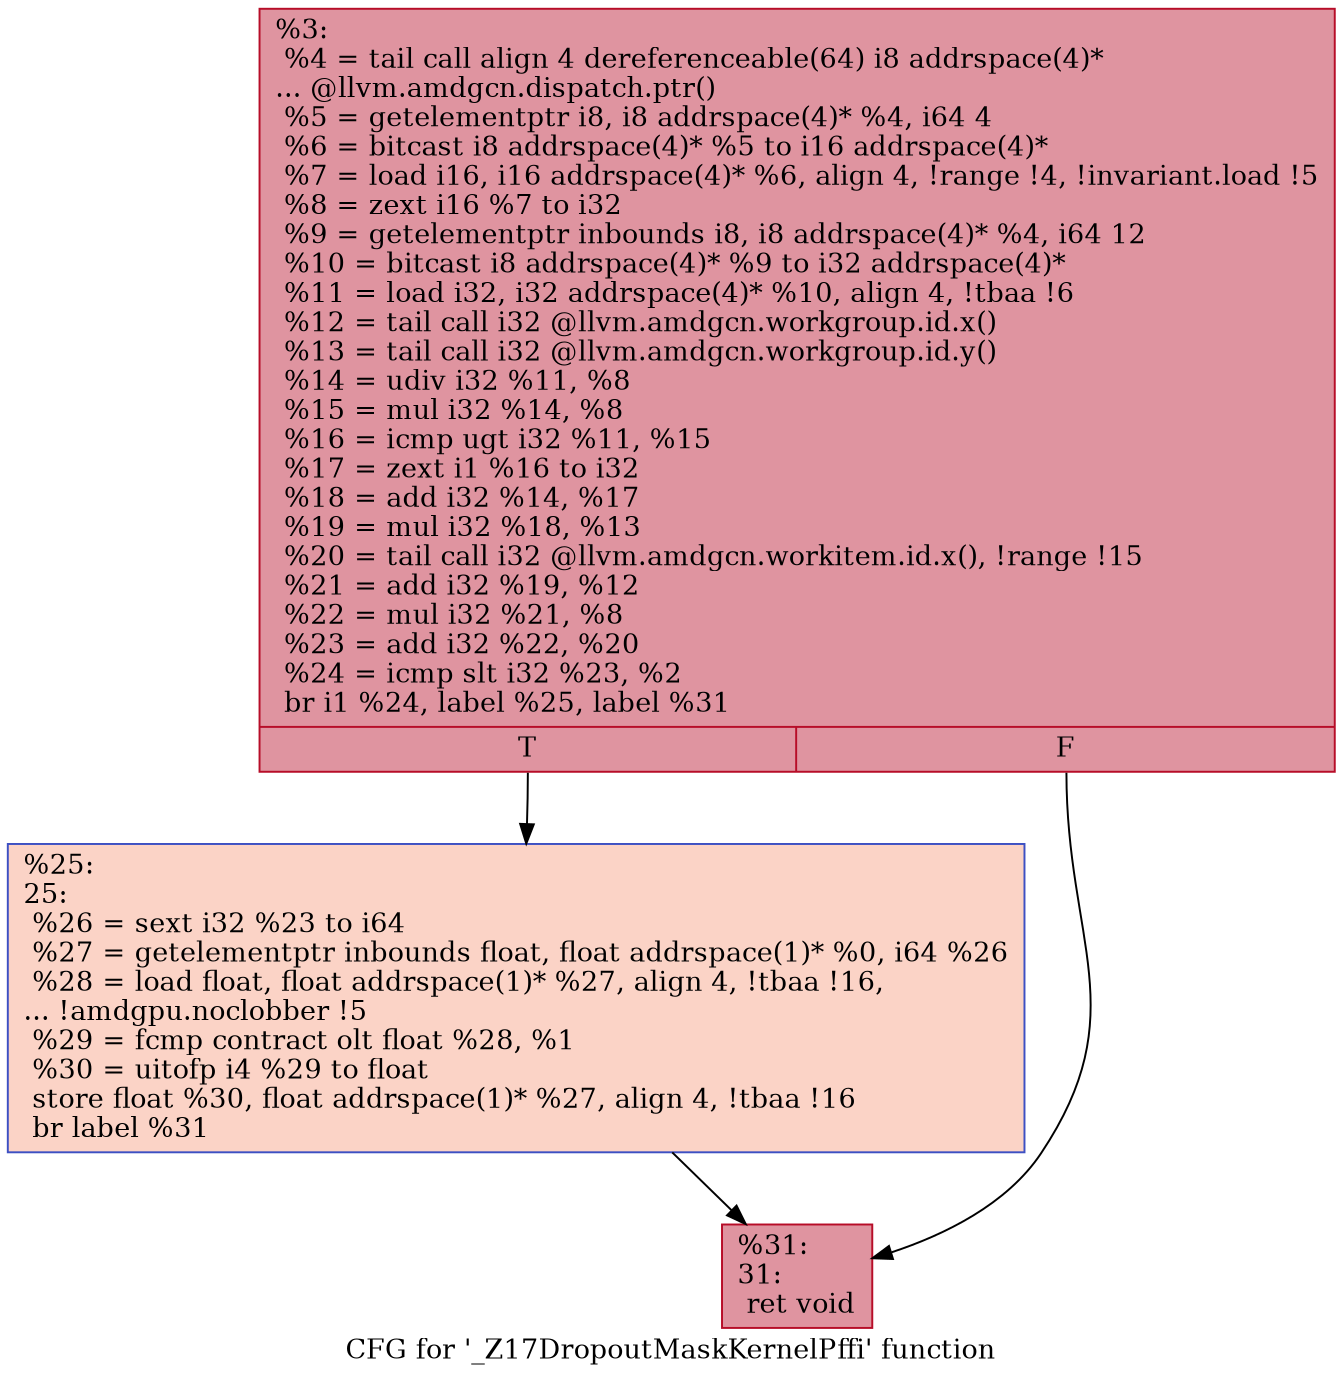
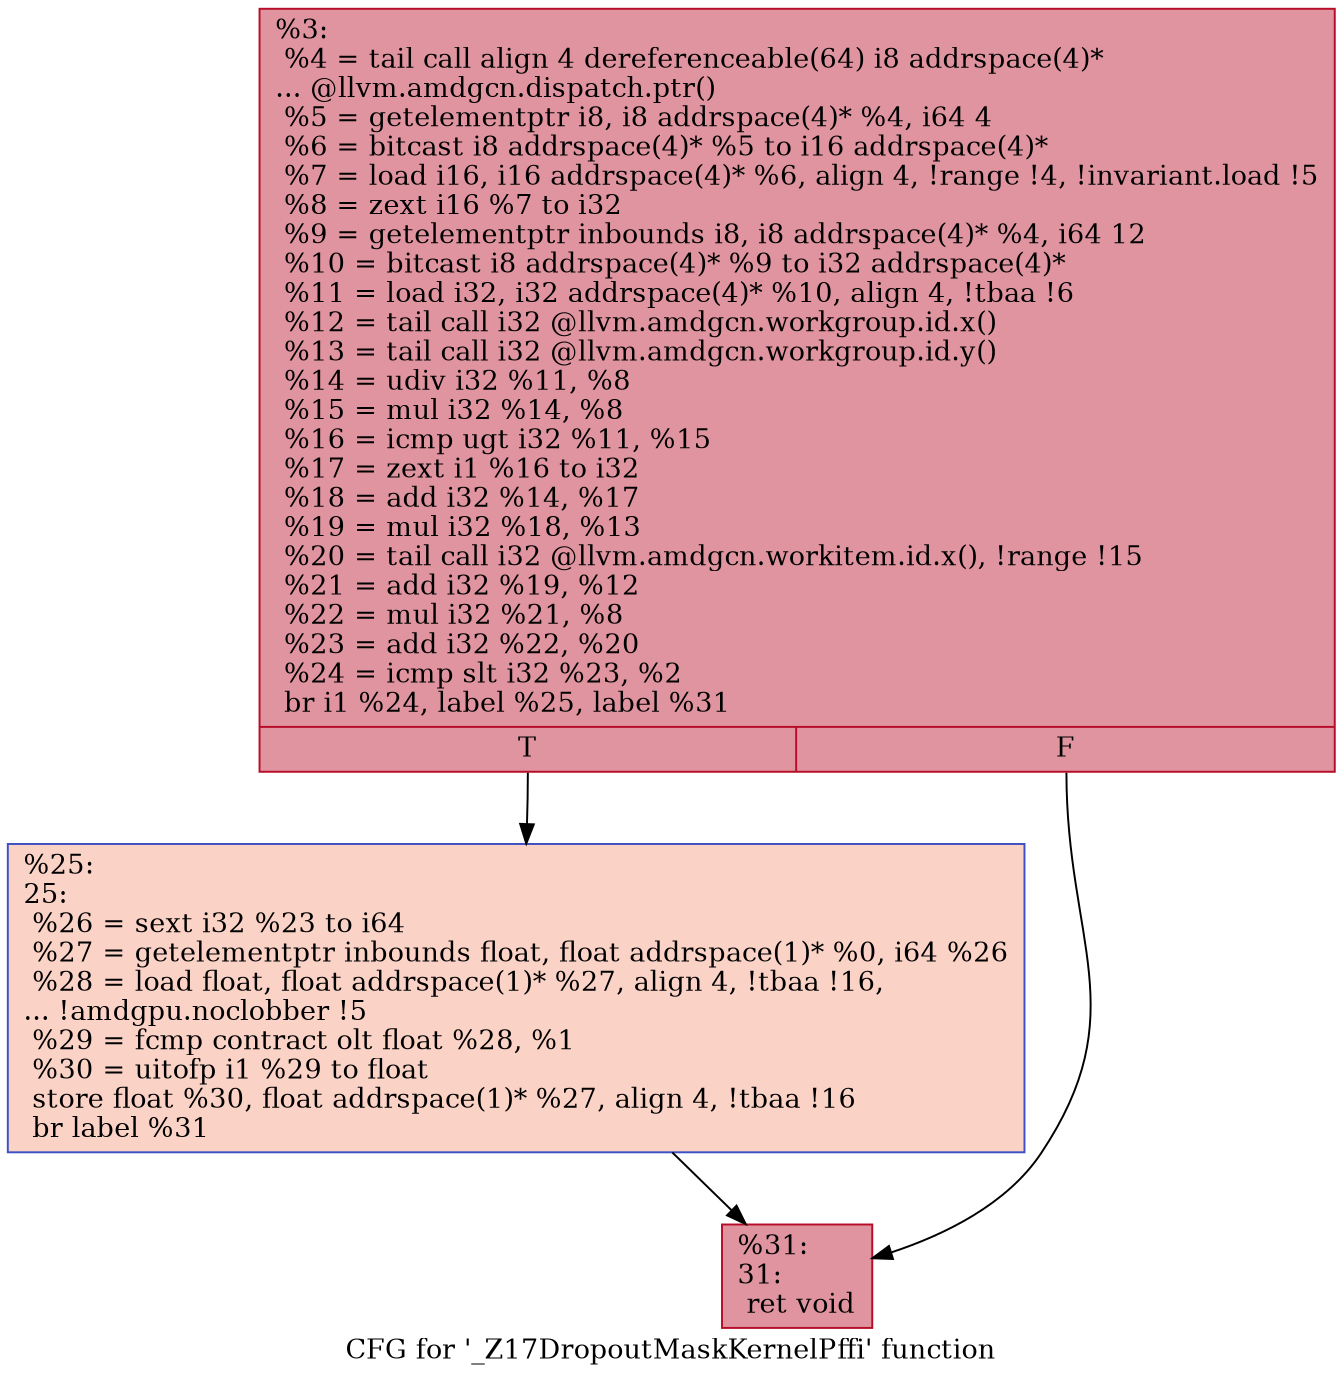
node "%25:": text "%30 = uitofp i4 %29 to float" -> "%30 = uitofp i1 %29 to float"
